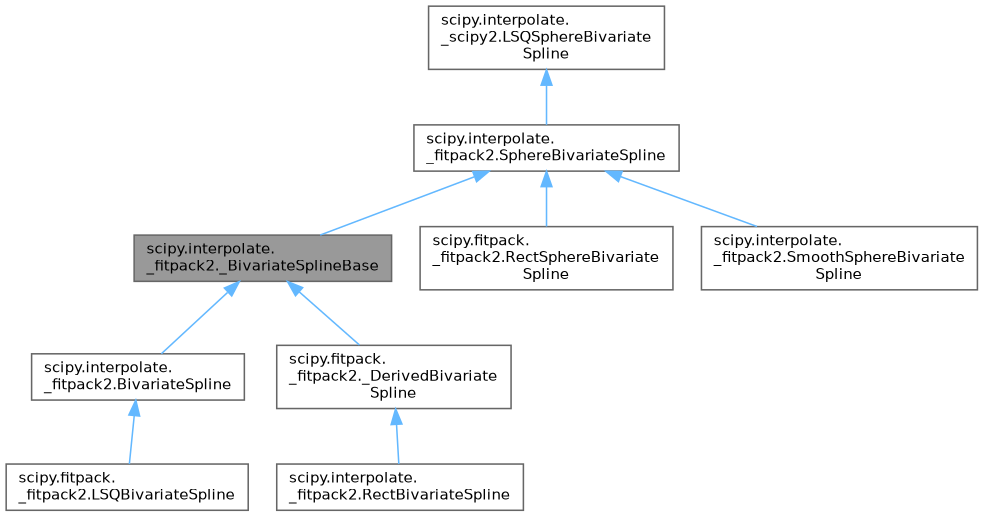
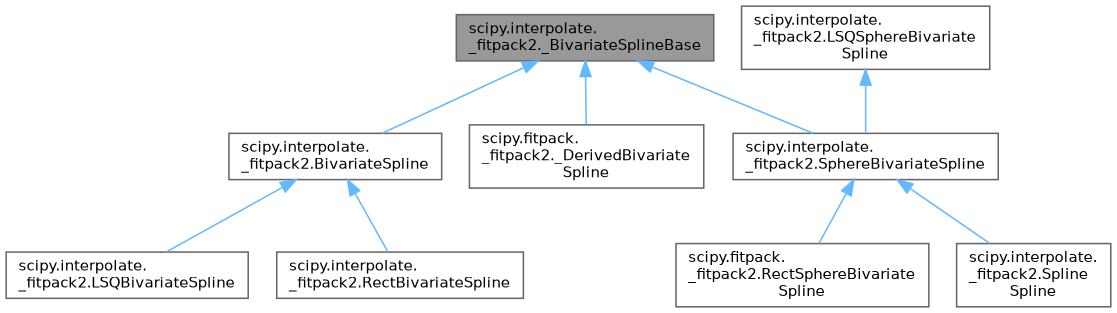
node "scipy.interpolate. _scipy2.LSQSphereBivariate Spline": label "scipy.interpolate. _scipy2.LSQSphereBivariate Spline" -> "scipy.interpolate. _fitpack2.LSQSphereBivariate Spline"
edge "scipy.interpolate. _fitpack2._BivariateSplineBase" -> "scipy.interpolate. _fitpack2.SphereBivariateSpline": reversed
node "scipy.interpolate. _fitpack2.SmoothSphereBivariate Spline": label "scipy.interpolate. _fitpack2.SmoothSphereBivariate Spline" -> "scipy.interpolate. _fitpack2.Spline Spline"
edge "scipy.interpolate. _fitpack2.RectBivariateSpline" -> "scipy.fitpack. _fitpack2._DerivedBivariate Spline": now "scipy.interpolate. _fitpack2.RectBivariateSpline" -> "scipy.interpolate. _fitpack2.BivariateSpline"
node "scipy.fitpack. _fitpack2.LSQBivariateSpline": label "scipy.fitpack. _fitpack2.LSQBivariateSpline" -> "scipy.interpolate. _fitpack2.LSQBivariateSpline"
